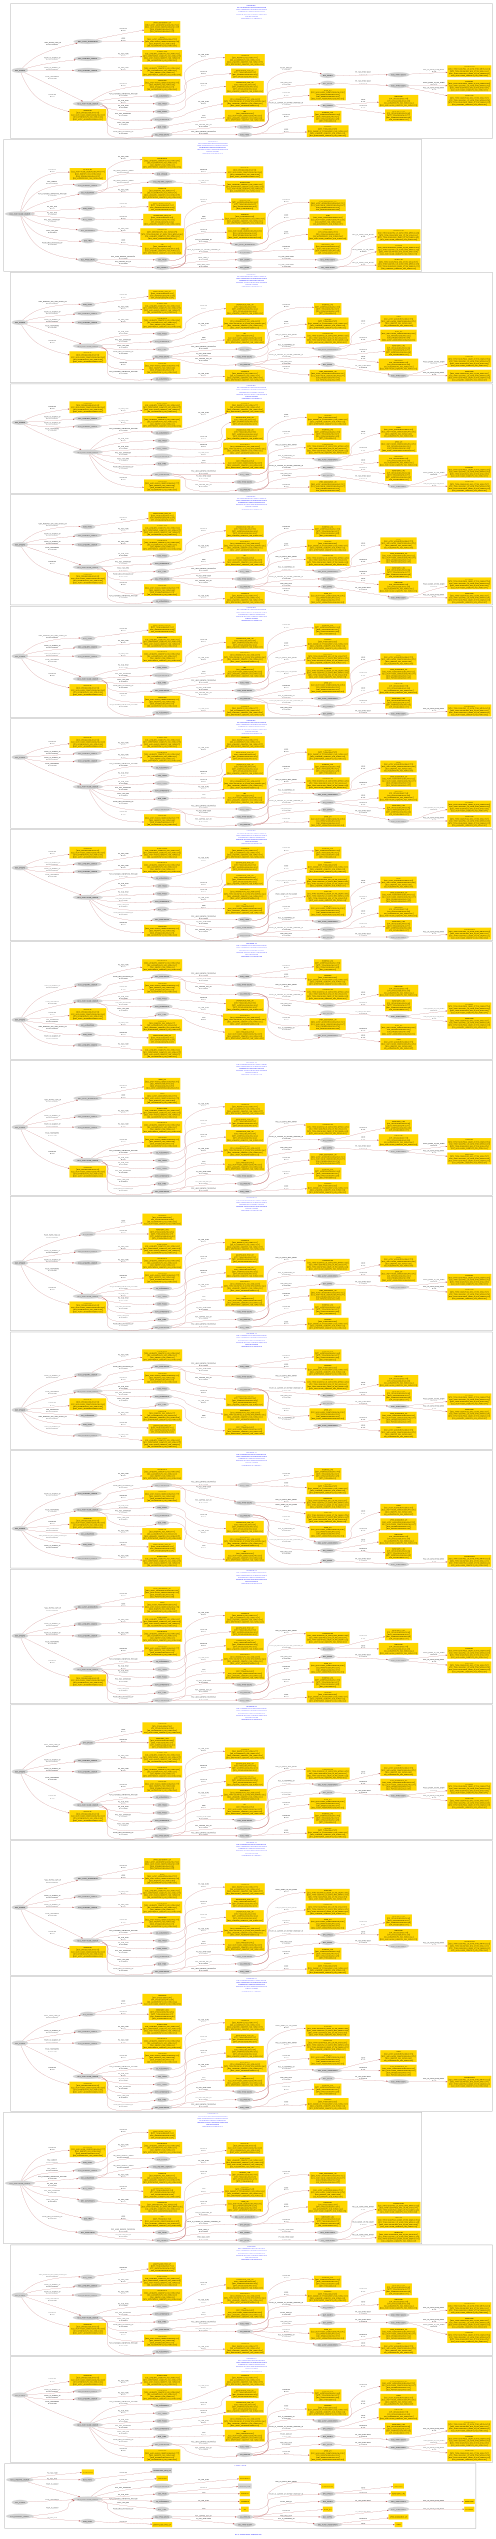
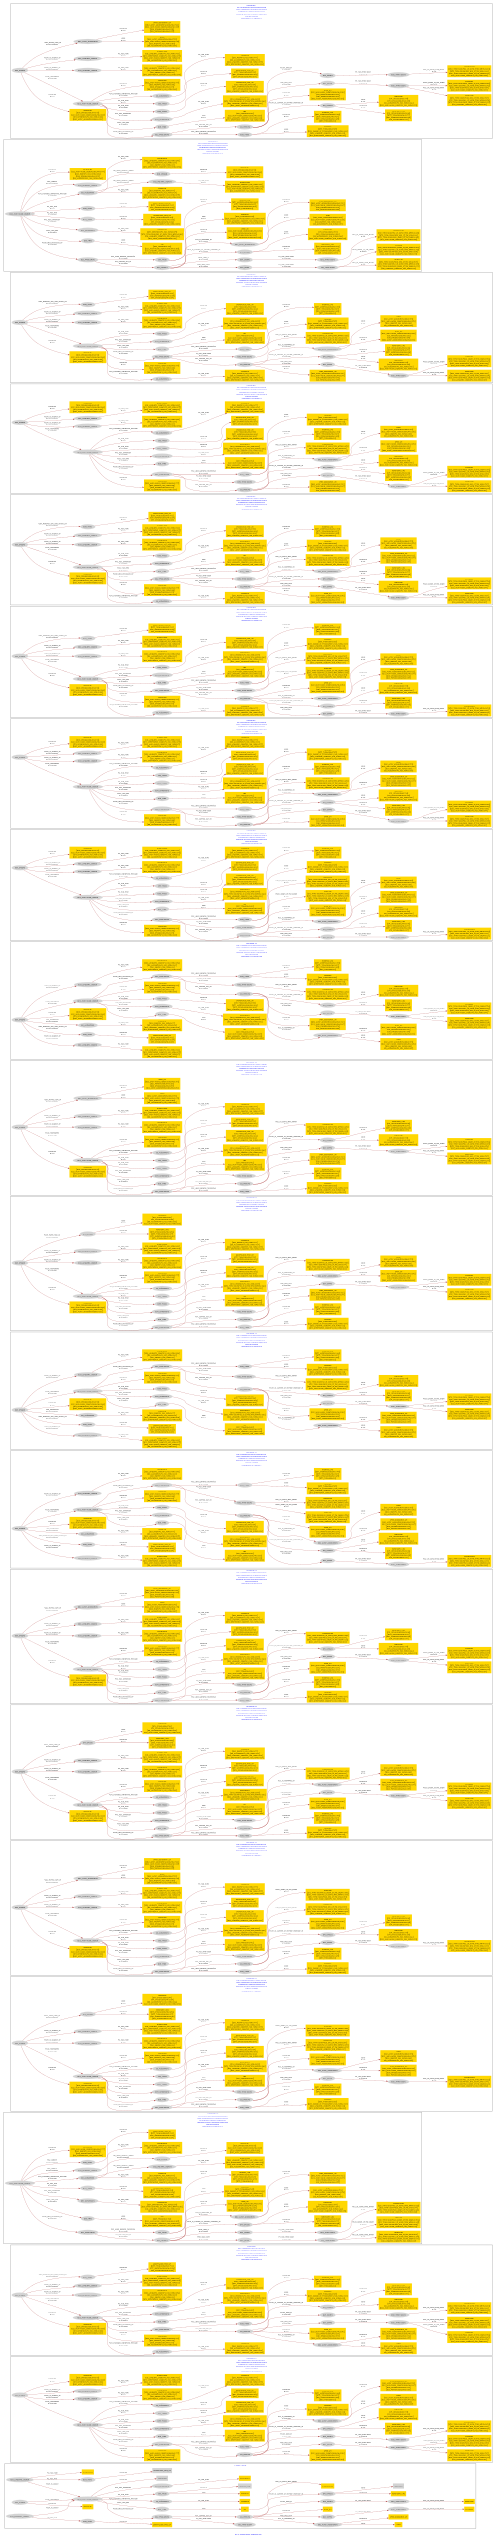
node "sourceURL": fillcolor gold -> lightgray
node "nationality": fillcolor gold -> lightgray
node "imageURL": added
